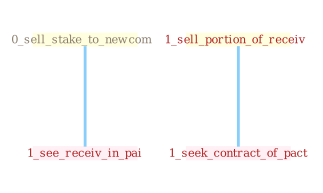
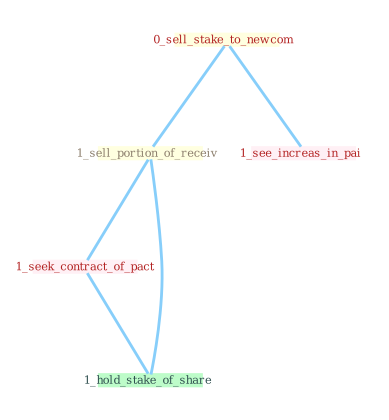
node "0_sell_stake_to_newcom": fontcolor #8b7d6b -> #b22222
node "1_sell_portion_of_receiv": fontcolor #b22222 -> #8b7d6b
edge "0_sell_stake_to_newcom" -- "1_sell_portion_of_receiv": added
node "1_see_receiv_in_pai": label "1_see_receiv_in_pai" -> "1_see_increas_in_pai"
node "1_hold_stake_of_share": added
